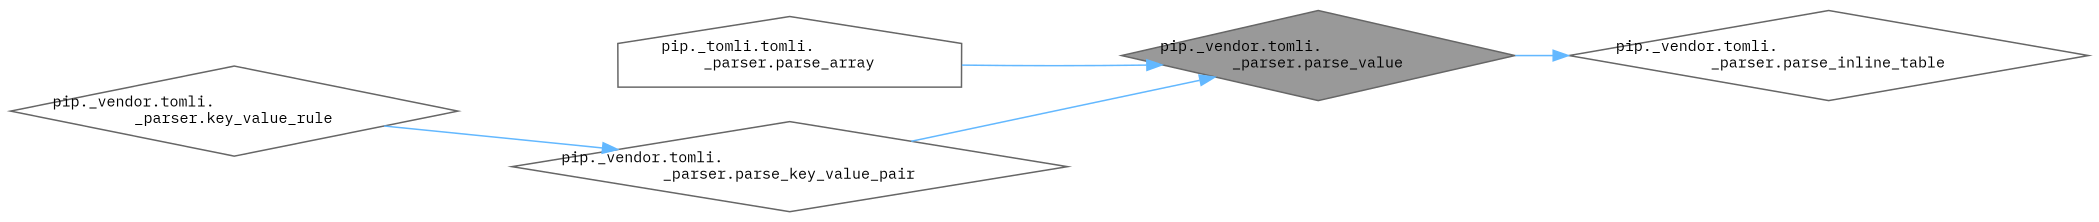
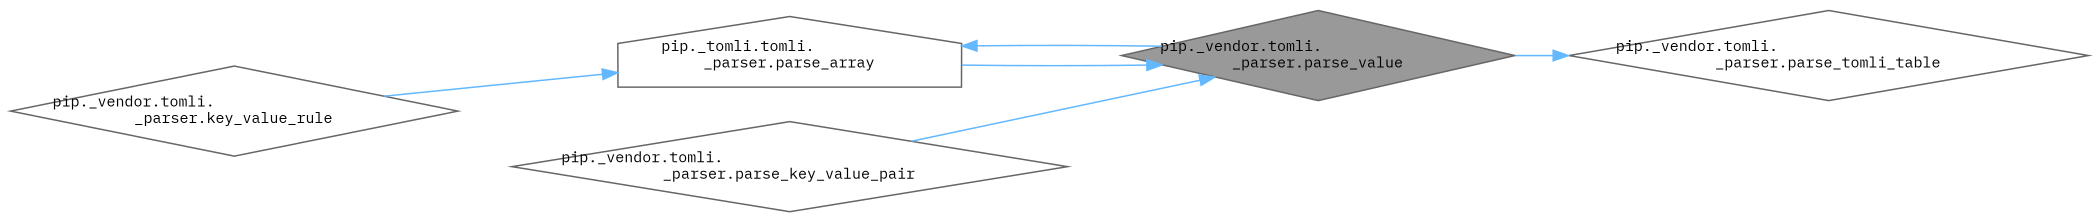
edge "pip._vendor.tomli. _parser.parse_value" -> "pip._tomli.tomli. _parser.parse_array": added
node "pip._vendor.tomli. _parser.parse_inline_table": label "pip._vendor.tomli. _parser.parse_inline_table" -> "pip._vendor.tomli. _parser.parse_tomli_table"
edge "pip._vendor.tomli. _parser.key_value_rule" -> "pip._vendor.tomli. _parser.parse_key_value_pair": now "pip._vendor.tomli. _parser.key_value_rule" -> "pip._tomli.tomli. _parser.parse_array"
